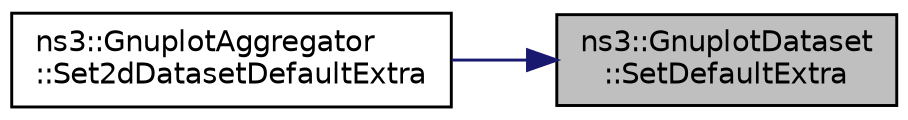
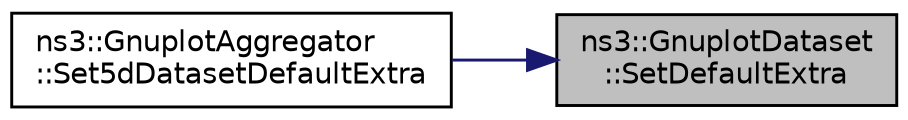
node "ns3::GnuplotAggregator ::Set2dDatasetDefaultExtra": label "ns3::GnuplotAggregator ::Set2dDatasetDefaultExtra" -> "ns3::GnuplotAggregator ::Set5dDatasetDefaultExtra"
